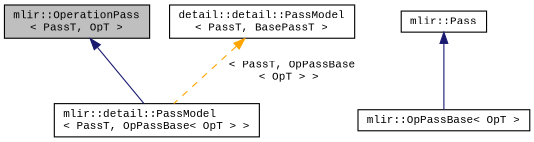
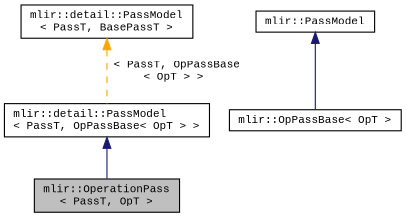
node "detail::detail::PassModel < PassT, BasePassT >": label "detail::detail::PassModel < PassT, BasePassT >" -> "mlir::detail::PassModel < PassT, BasePassT >"
node "mlir::Pass": label "mlir::Pass" -> "mlir::PassModel"
edge "mlir::detail::PassModel < PassT, OpPassBase< OpT > >" -> "mlir::OperationPass < PassT, OpT >": reversed
